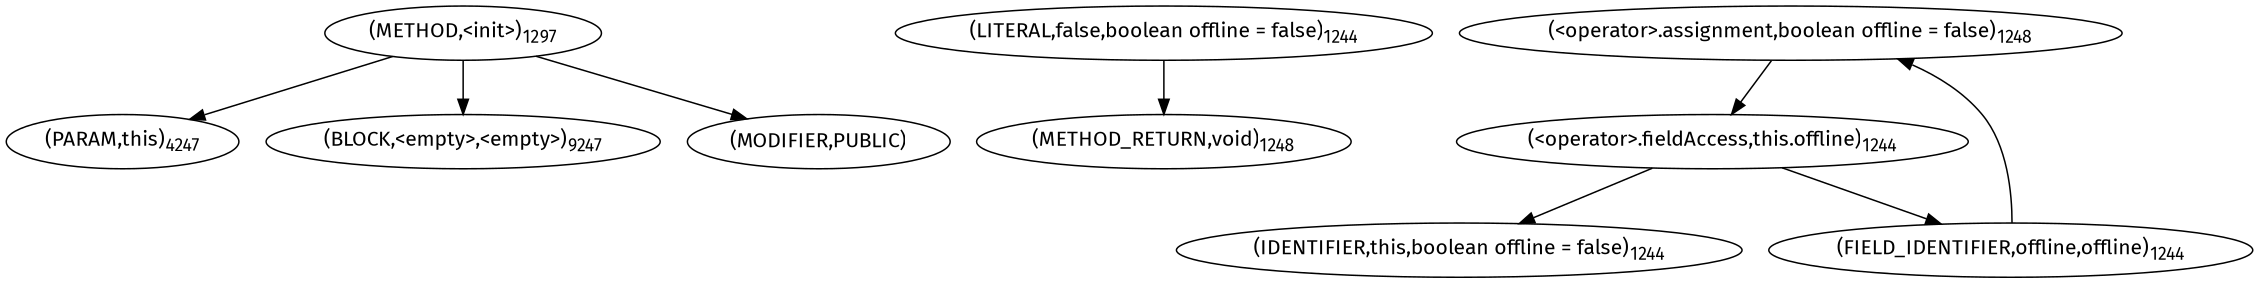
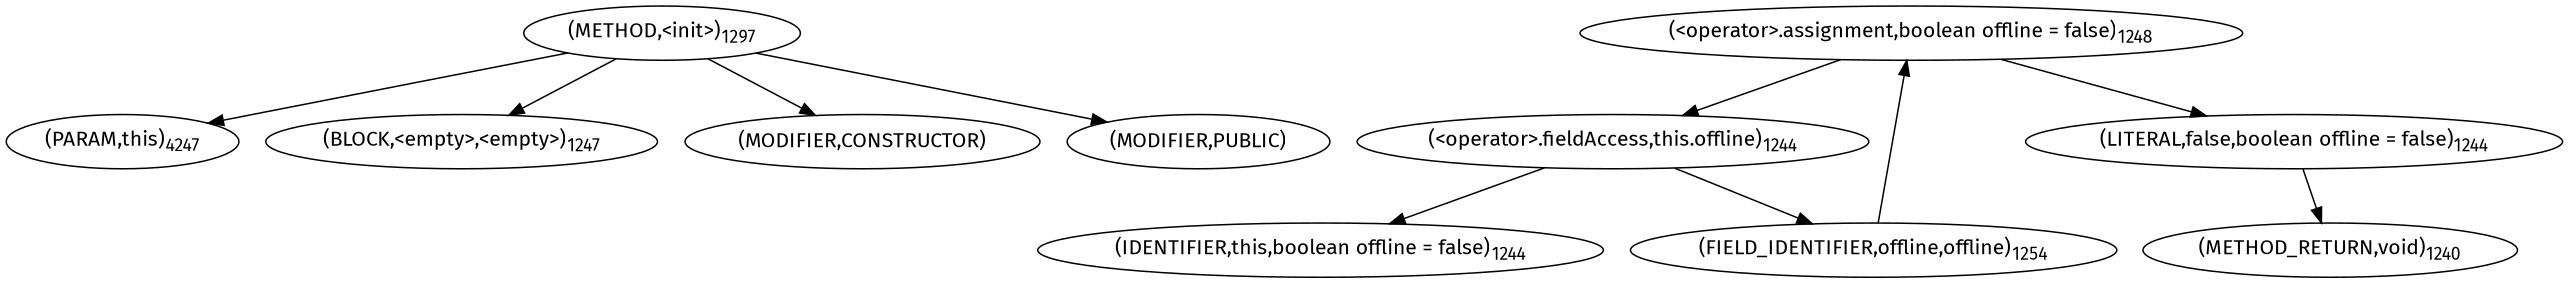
edge "(<operator>.assignment,boolean offline = false)" -> "(LITERAL,false,boolean offline = false)": added
node "(BLOCK,<empty>,<empty>)": text "9247" -> "1247"
node "(METHOD_RETURN,void)": text "1248" -> "1240"
node "(MODIFIER,CONSTRUCTOR)": added
node "(FIELD_IDENTIFIER,offline,offline)": text "1244" -> "1254"
